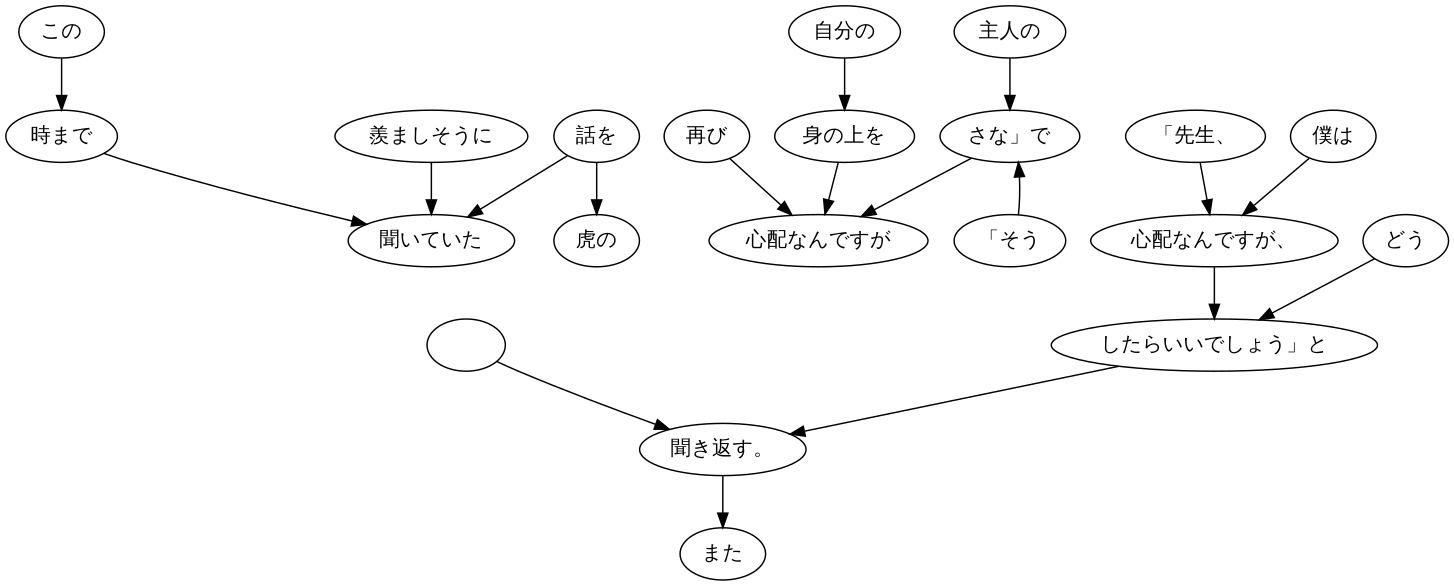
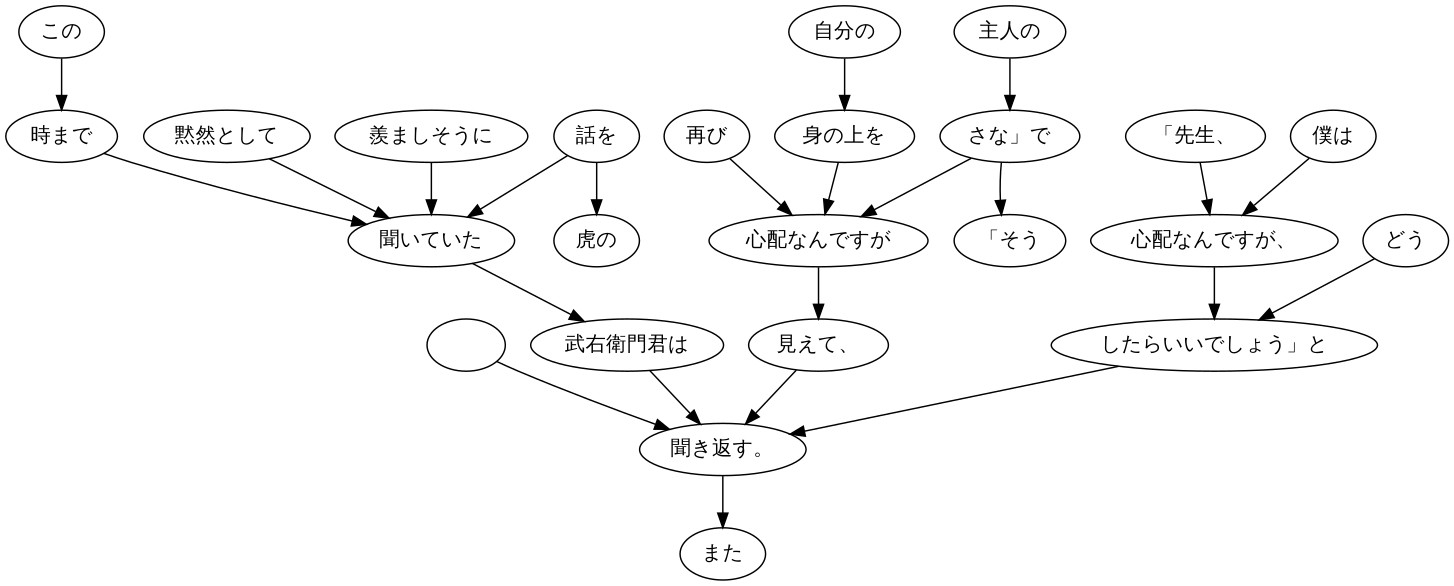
node "黙然として": added
edge "「そう" -> "さな」で": reversed
node "武右衛門君は": added
node "見えて、": added
